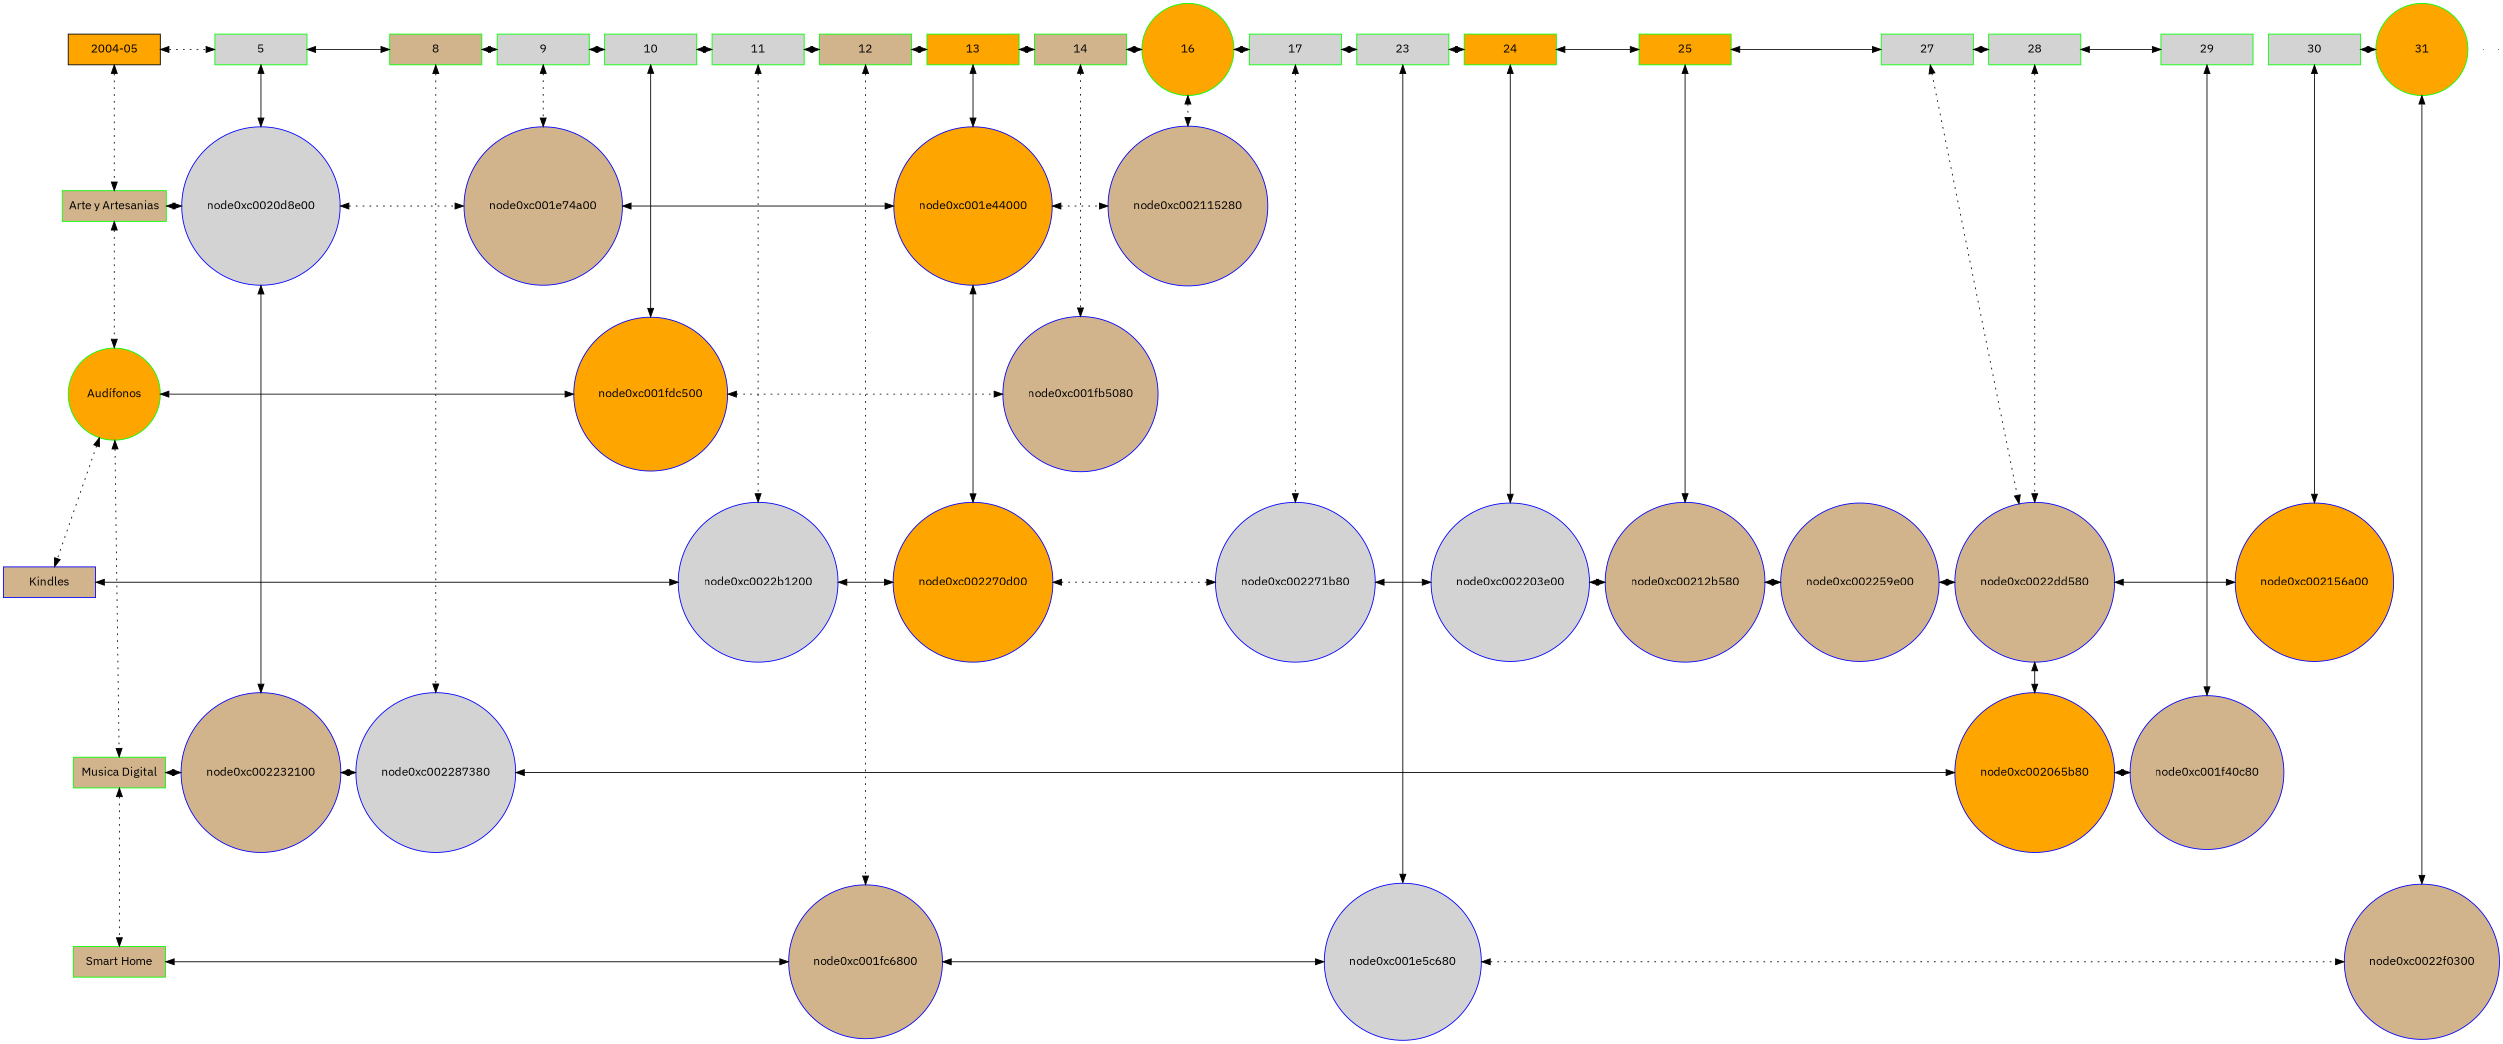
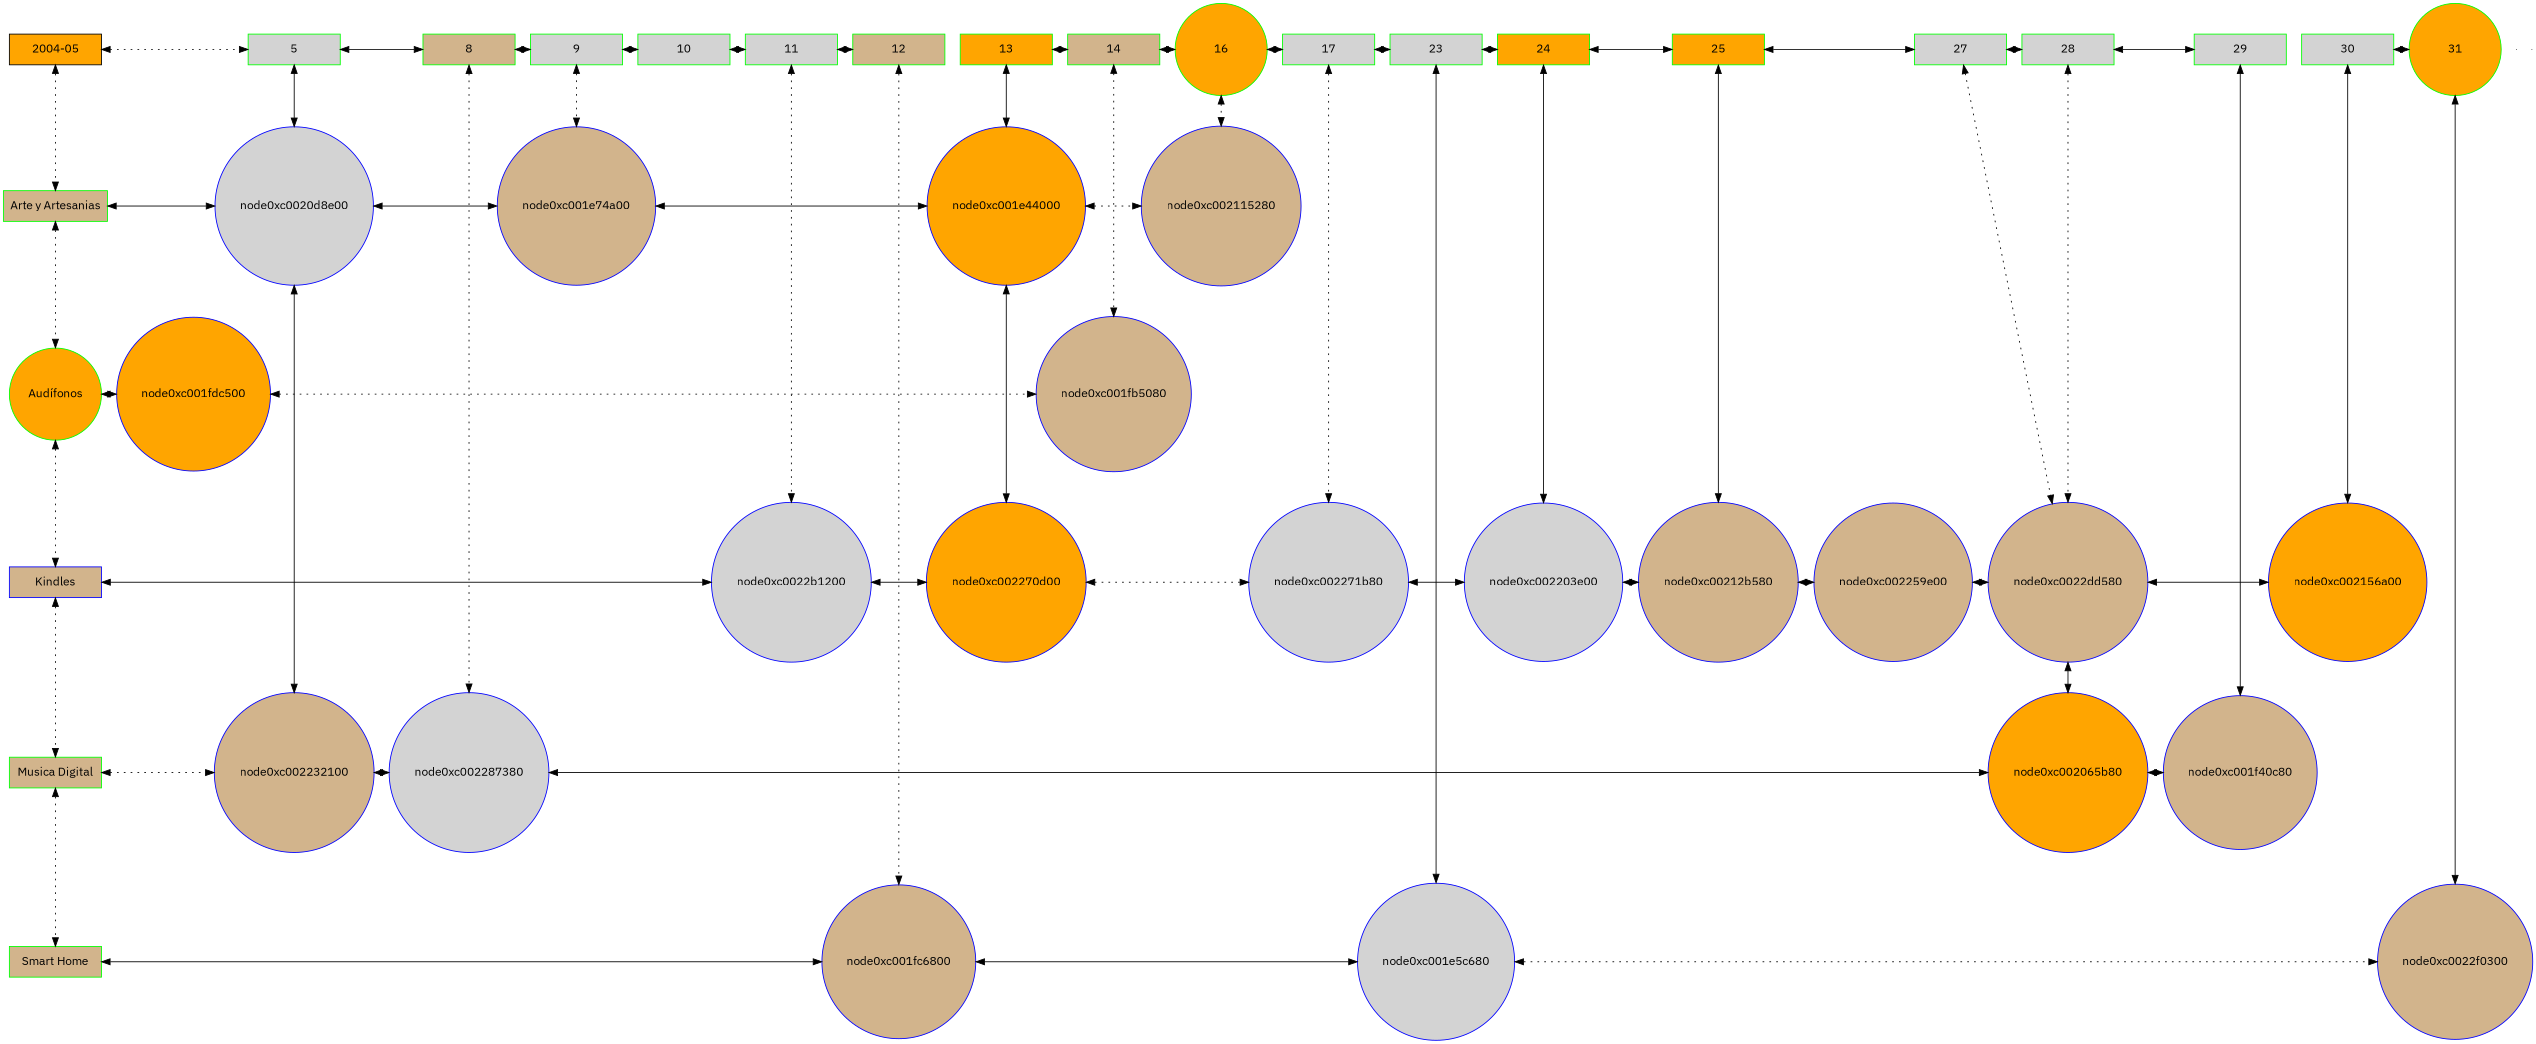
edge "12" -- "13": removed
edge "10" -- "node0xc001fdc500": removed
edge "node0xc0020d8e00" -- "node0xc001e74a00": style dotted -> solid
edge "Audífonos" -- "Musica Digital": now "Kindles" -- "Musica Digital"
